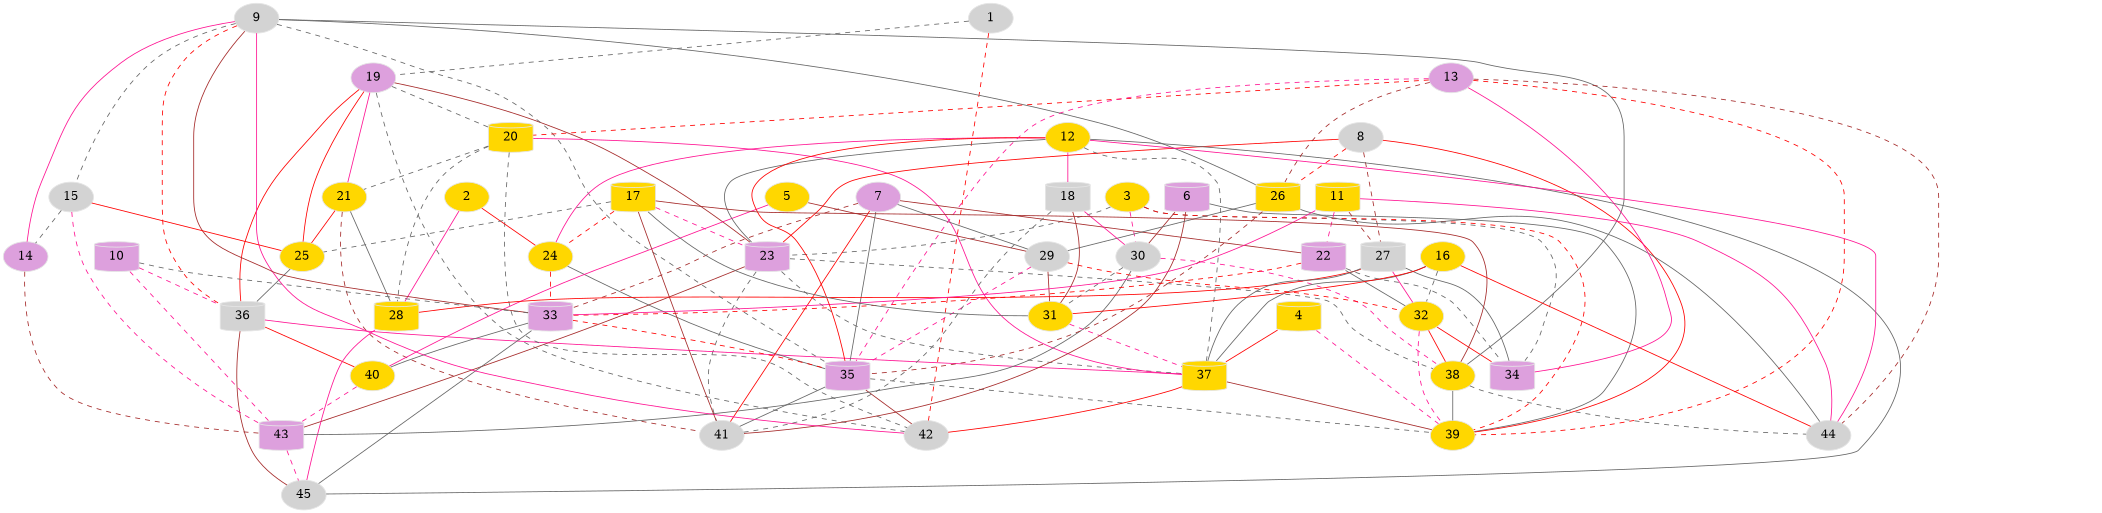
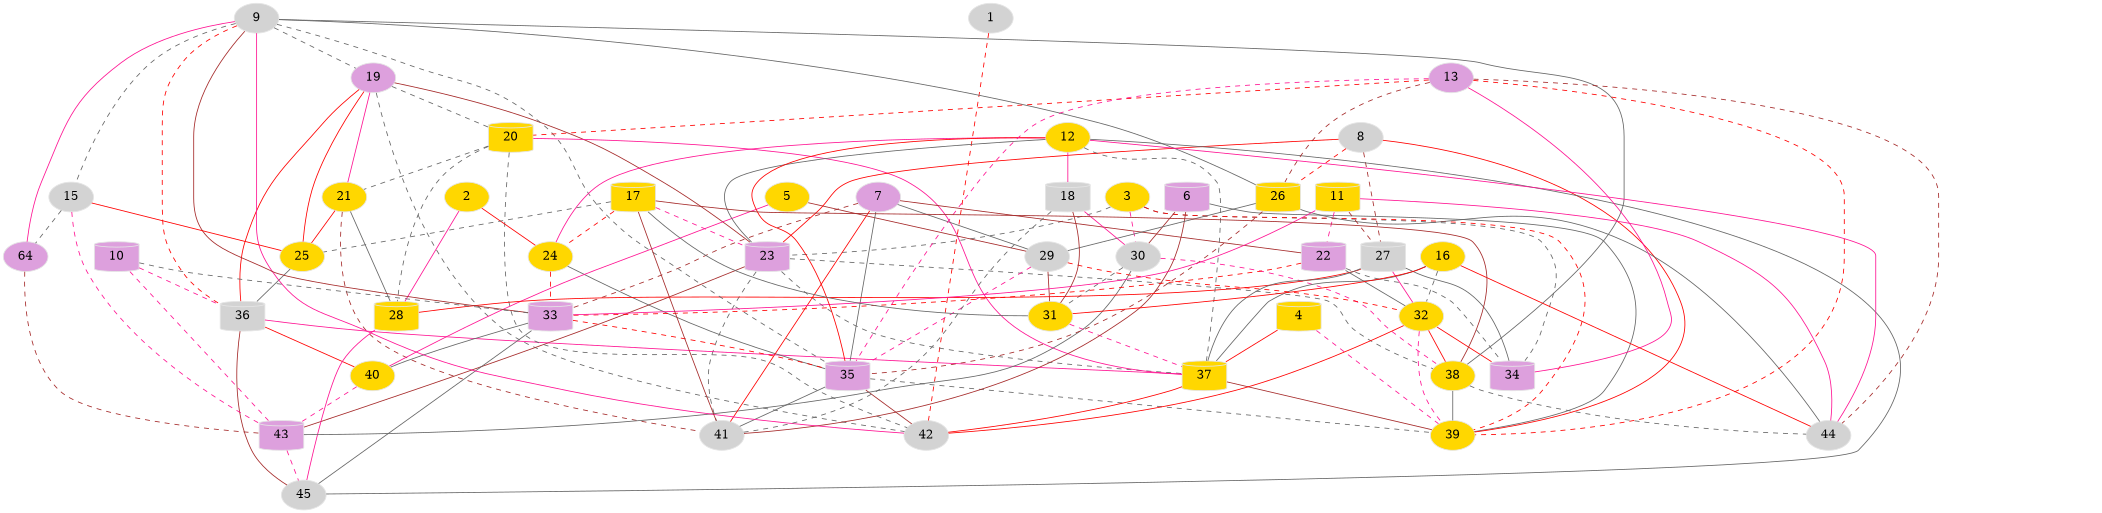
edge "1" -- "19": now "9" -- "19"
node "14": label "14" -> "64"
edge "32" -- "42": added
